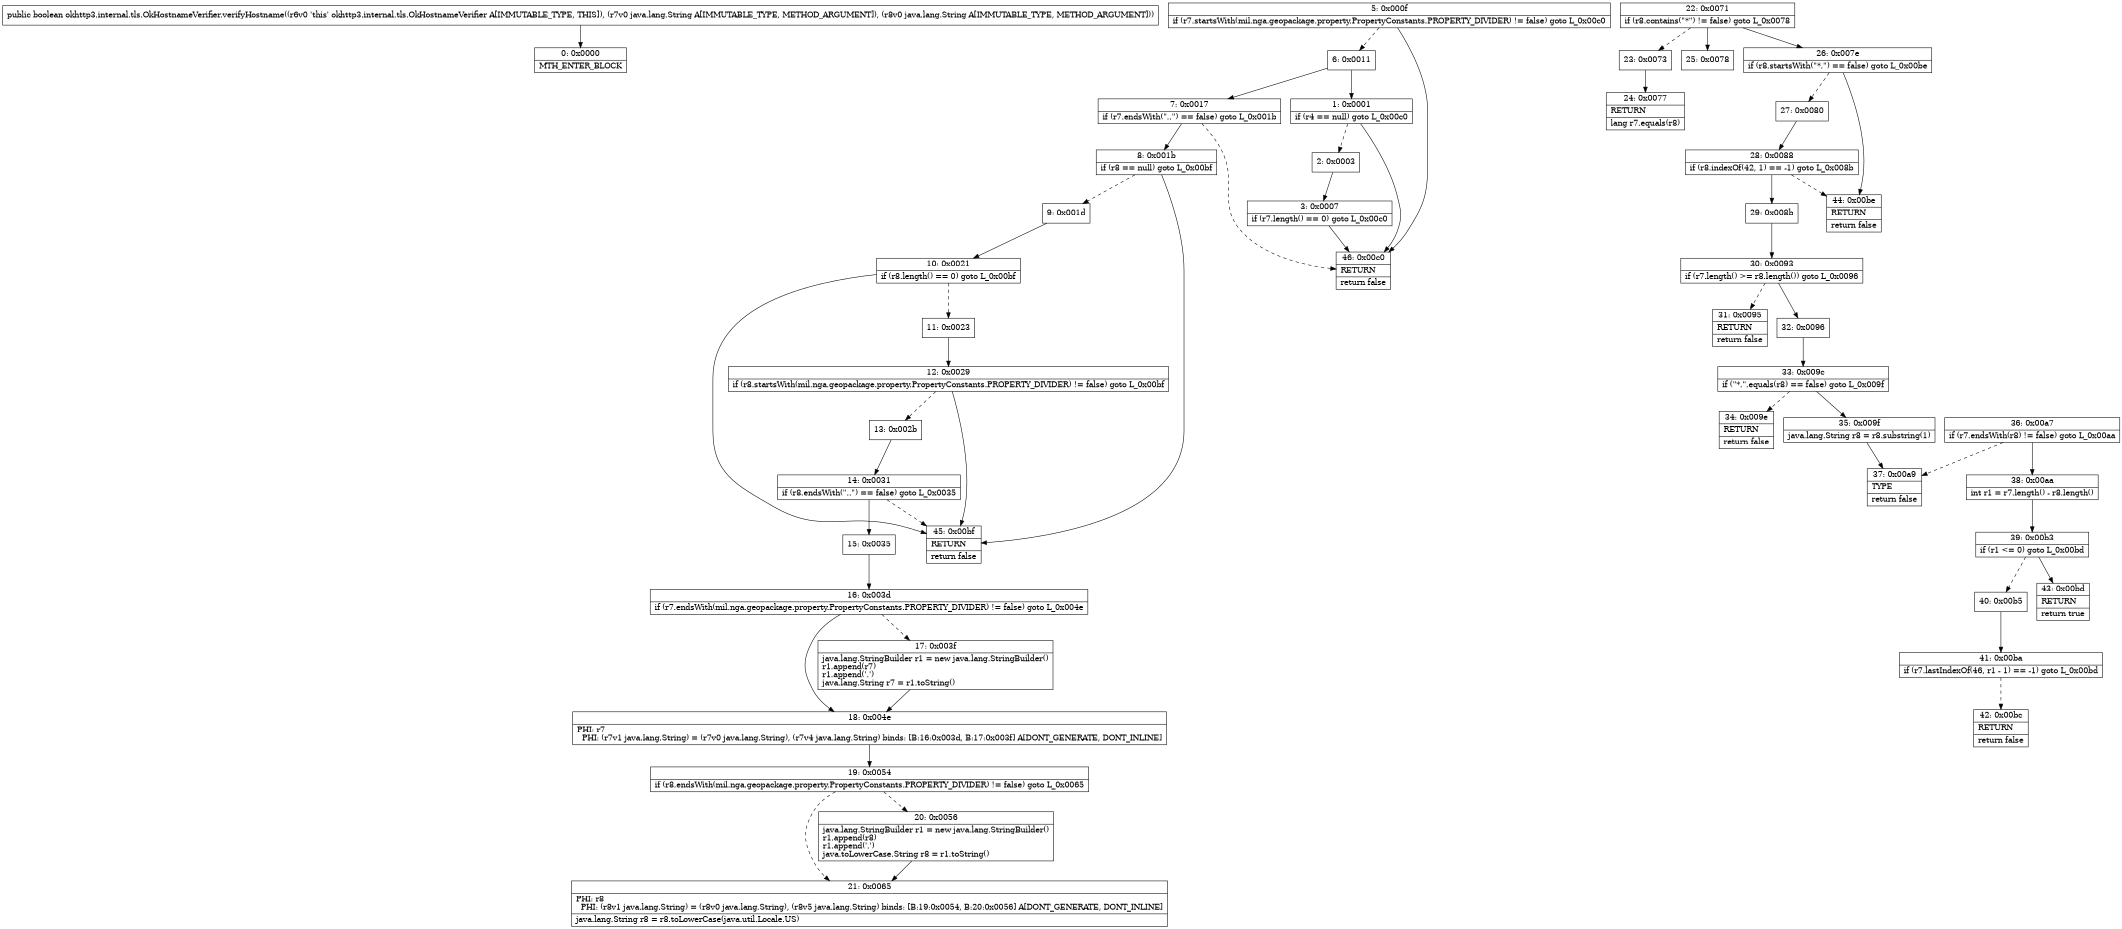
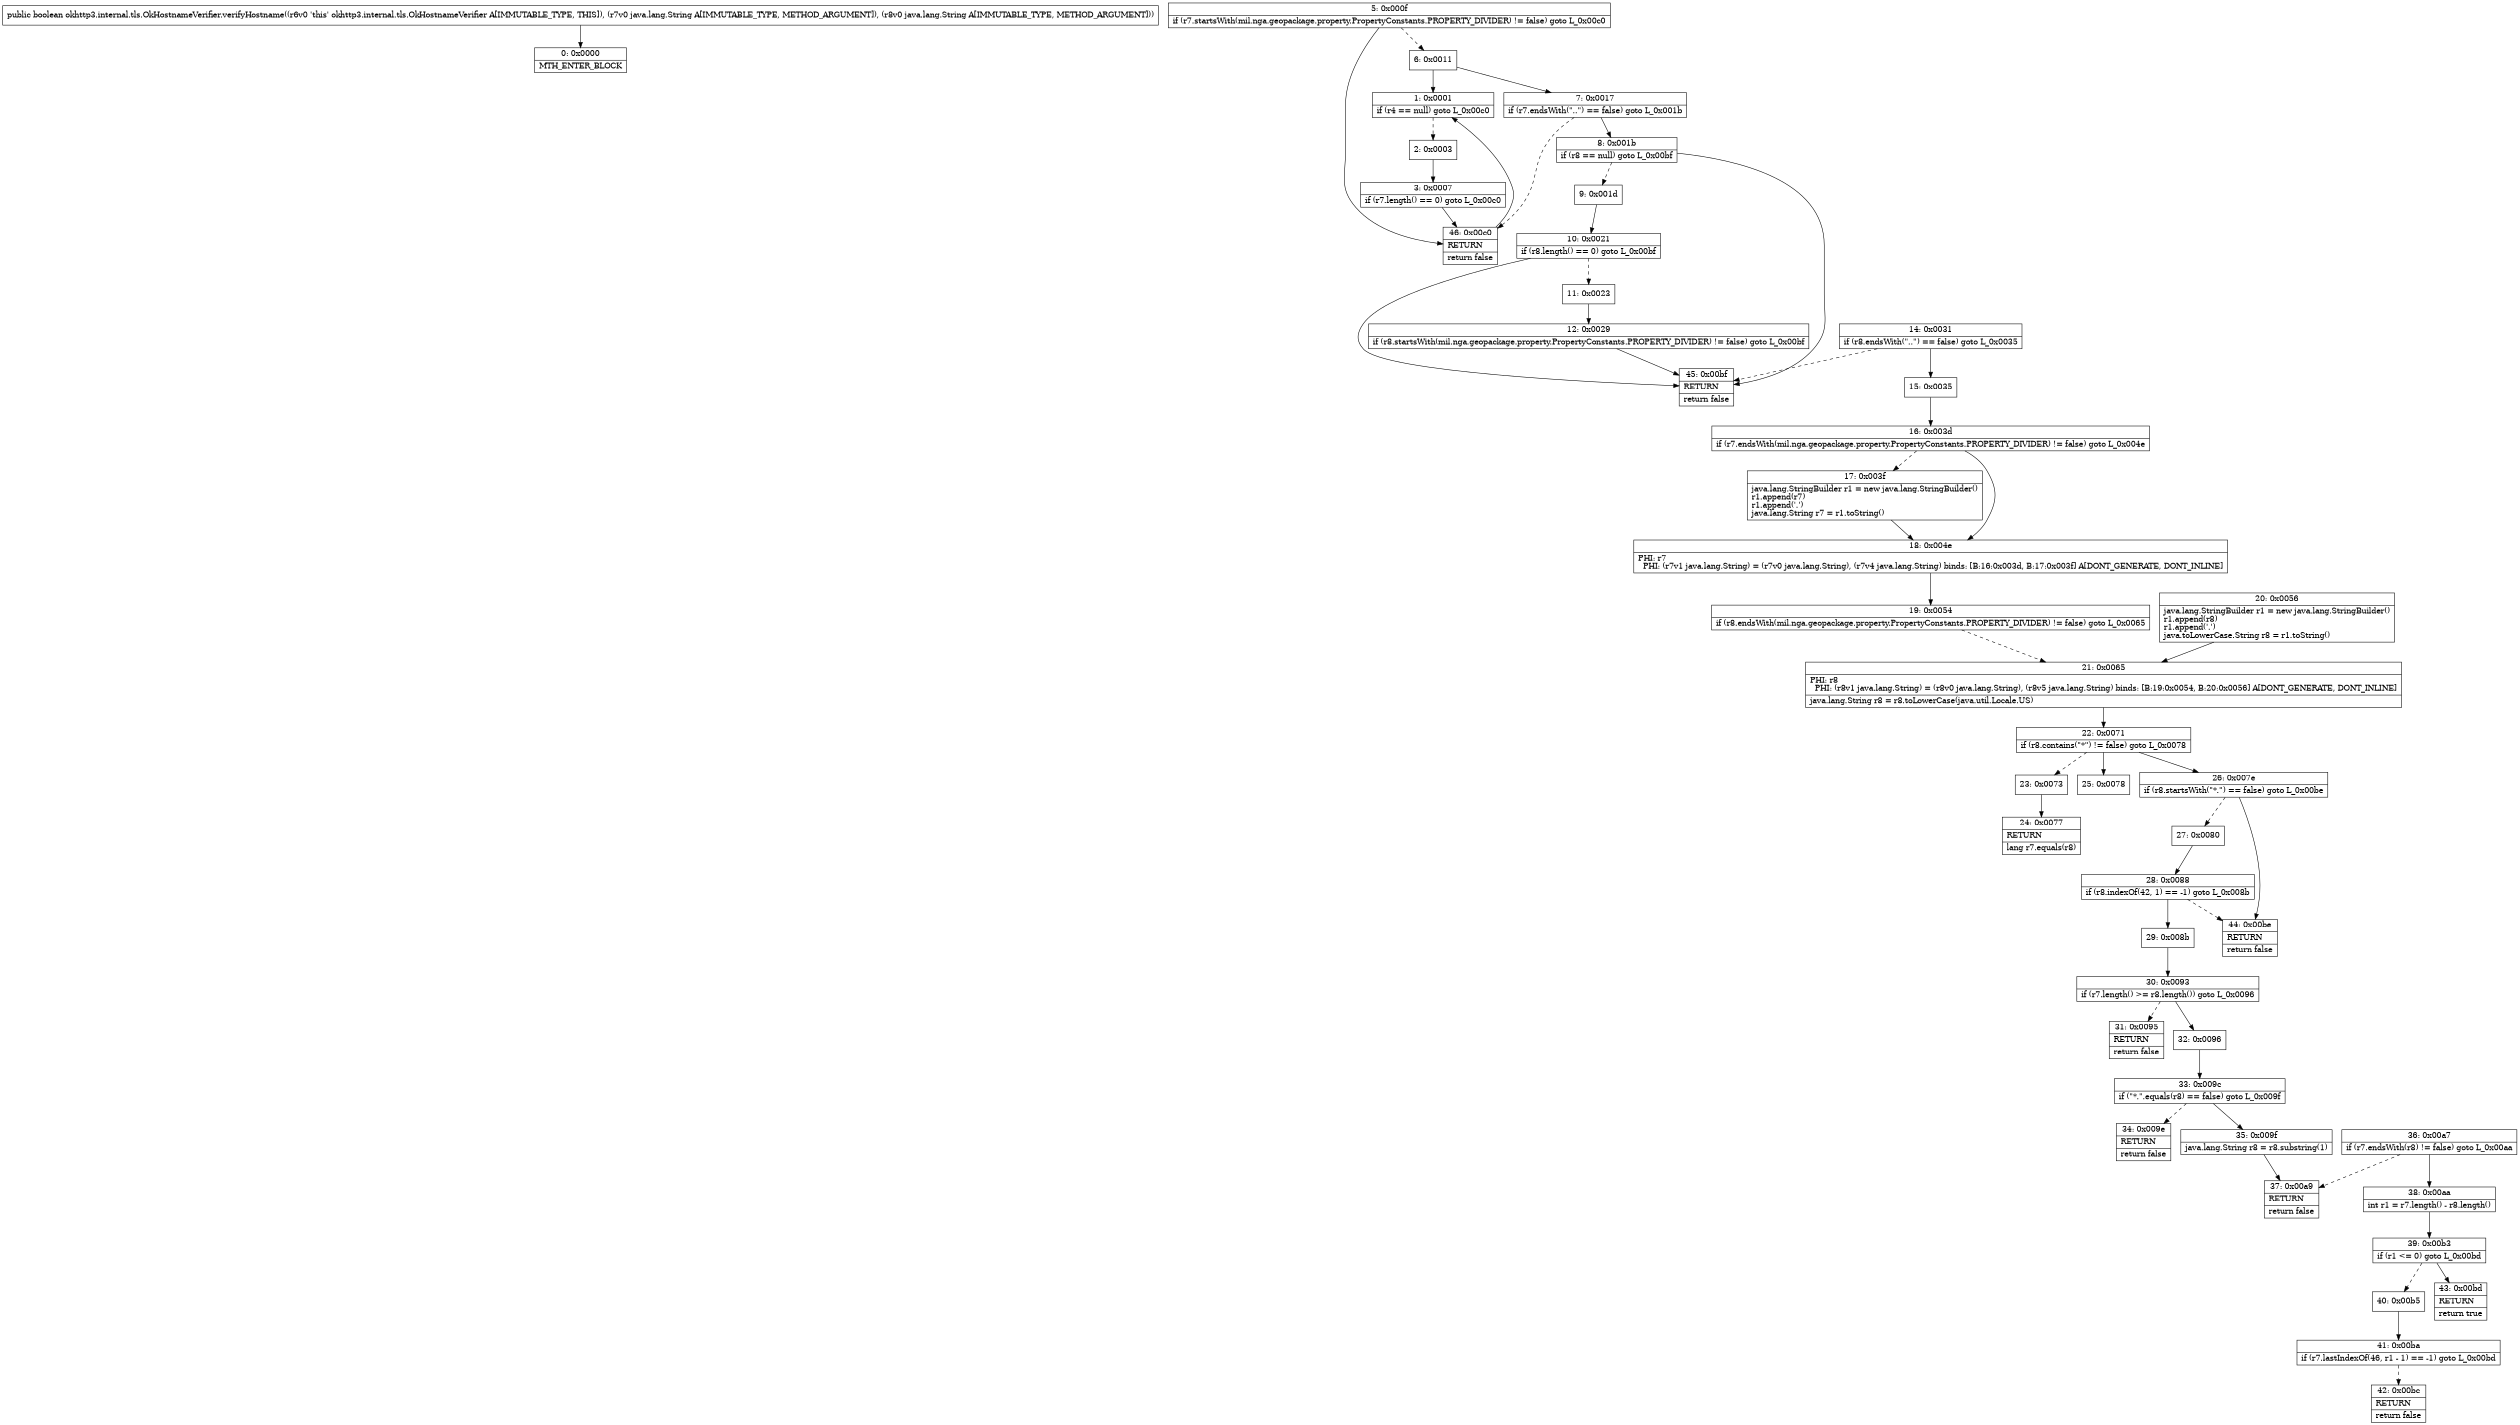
edge "1: 0x0001" -> "46: 0x00c0": reversed
node "13: 0x002b": removed
node "37: 0x00a9": text "TYPE" -> "RETURN"
edge "21: 0x0065" -> "22: 0x0071": added
edge "19: 0x0054" -> "20: 0x0056": removed
